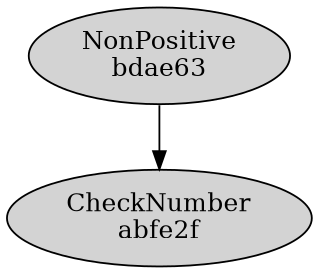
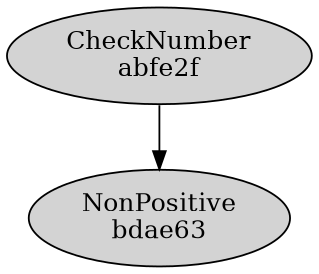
edge "NonPositive bdae63" -> "CheckNumber abfe2f": reversed
